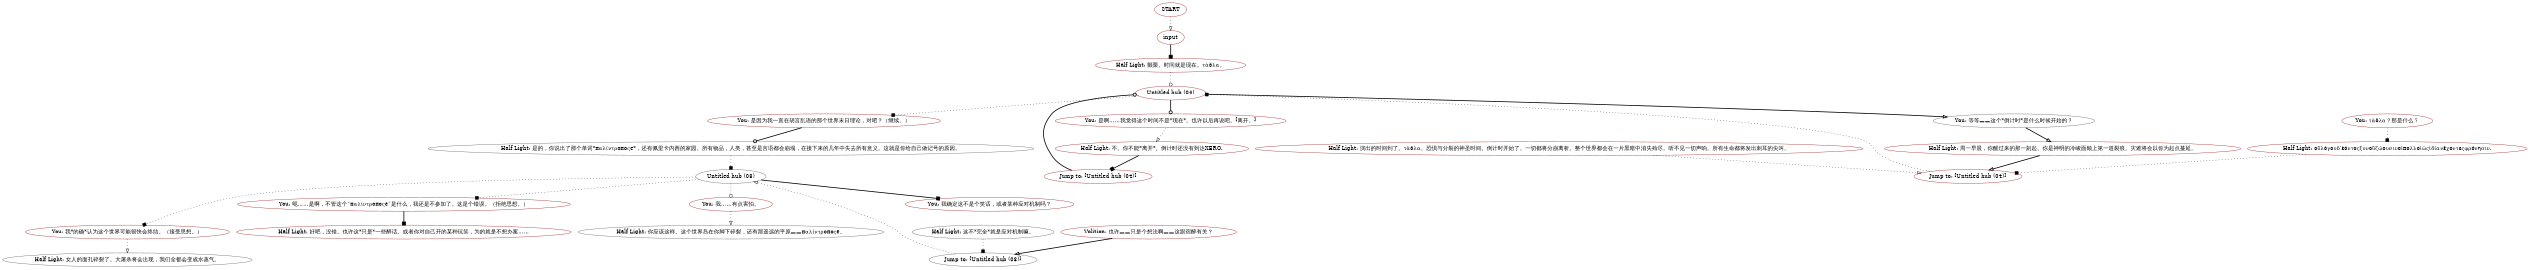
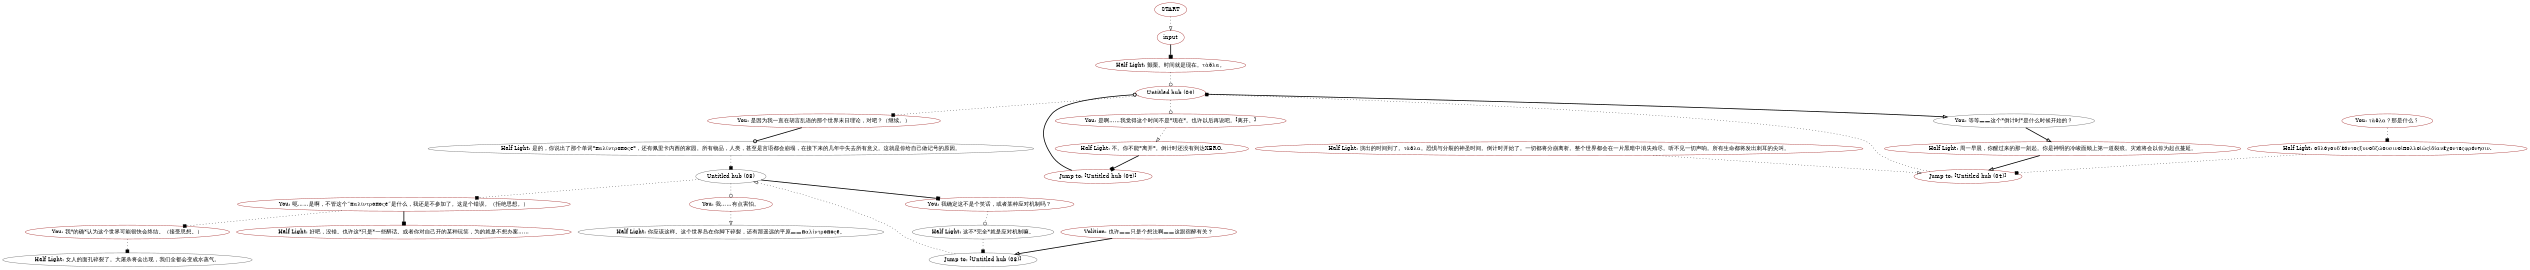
edge "Untitled hub (04)" -> "You: 是啊……我觉得这个时间不是*现在*。也许以后再说吧。[离开。]": style bold -> dotted
edge "Untitled hub (08)" -> "You: 我*的确*认为这个世界可能很快会终结。（接受思想。）": now "You: 呃……是啊，不管这个“παλίντροποςe”是什么，我还是不参加了。这是个错误。（拒绝思想。）" -> "You: 我*的确*认为这个世界可能很快会终结。（接受思想。）"
edge "You: 我确定这不是个笑话，或者某种应对机制吗？" -> "Half Light: 这不*完全*就是应对机制嘛。": added
edge "You: 我*的确*认为这个世界可能很快会终结。（接受思想。）" -> "Half Light: 女人的面孔碎裂了。大屠杀将会出现，我们全都会变成水蒸气。": arrowhead onormal -> box
